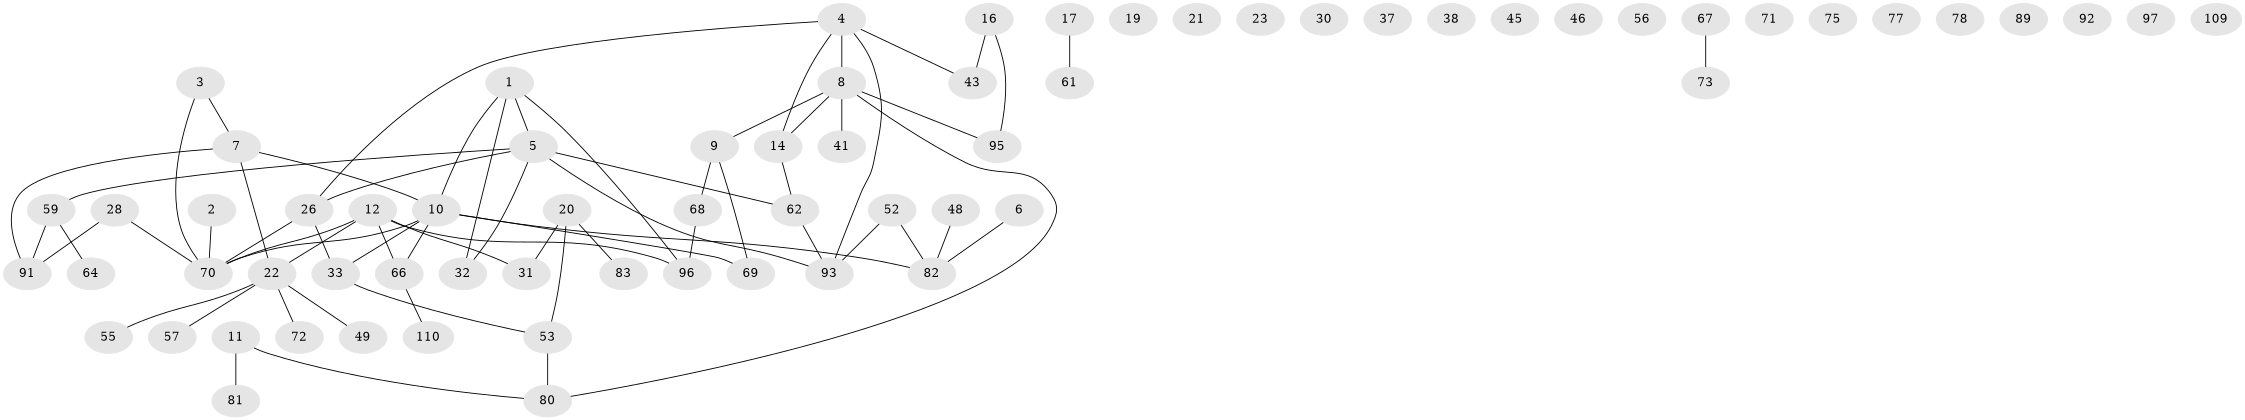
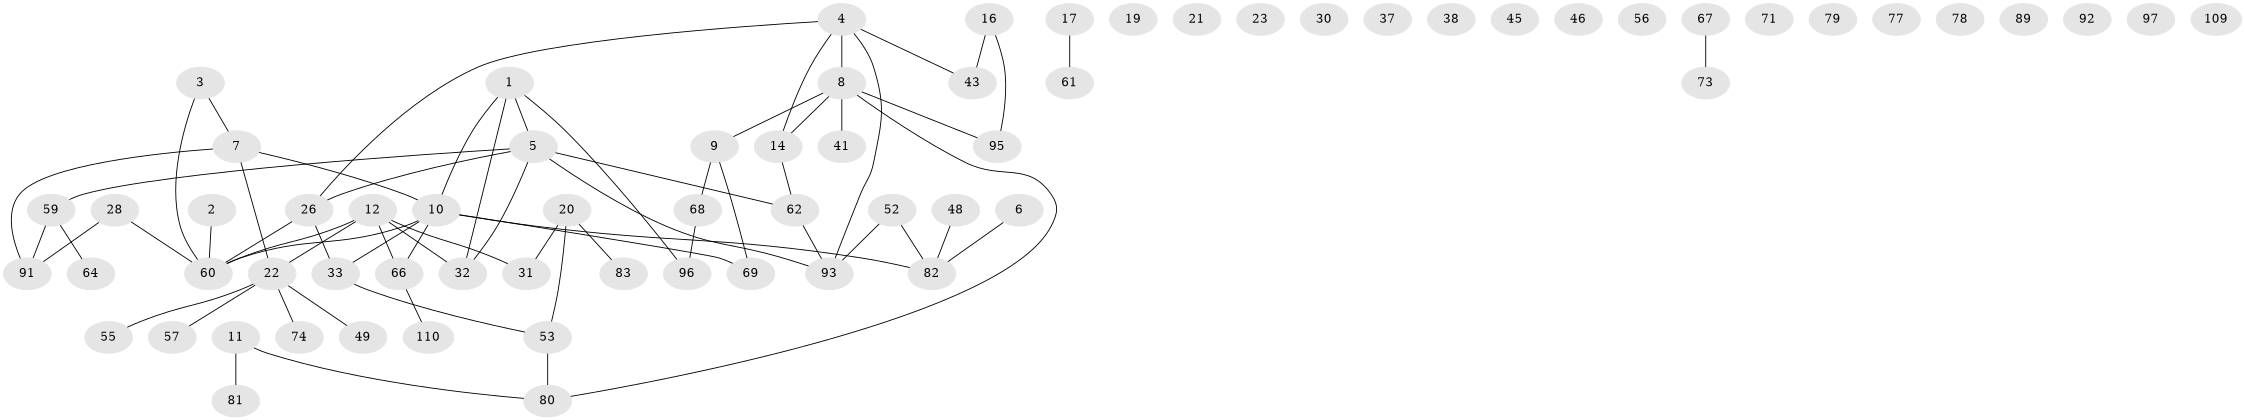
node "75": label "75" -> "79"
edge "12" -- "96": now "12" -- "32"
node "70": label "70" -> "60"
node "72": label "72" -> "74"
